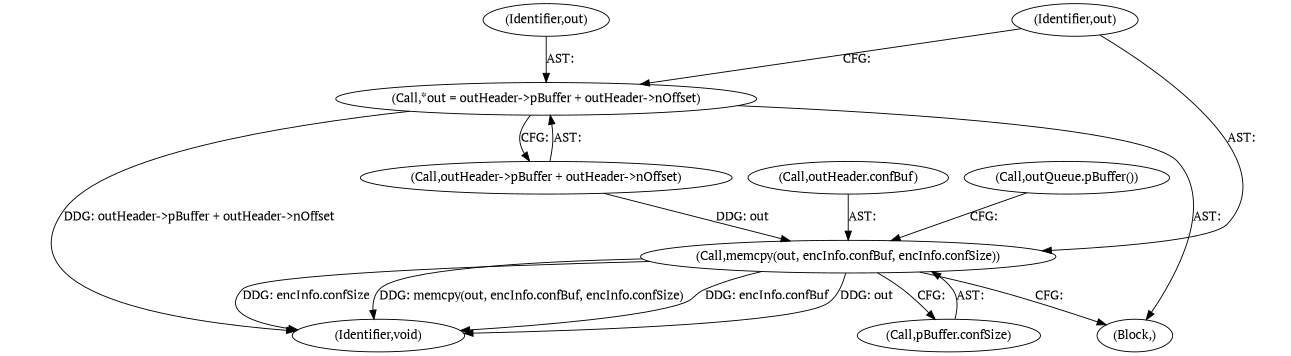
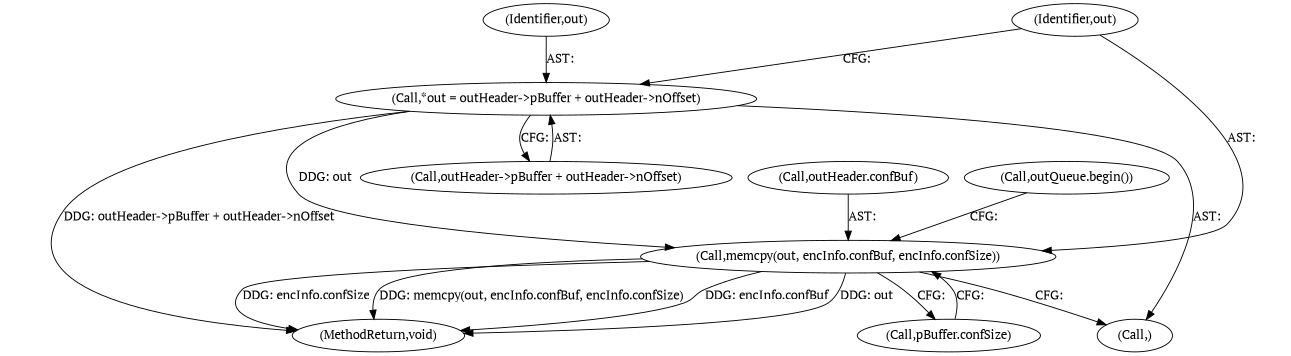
node "(Call,outQueue.pBuffer())": label "(Call,outQueue.pBuffer())" -> "(Call,outQueue.begin())"
edge "(Call,outHeader->pBuffer + outHeader->nOffset)" -> "(Call,memcpy(out, encInfo.confBuf, encInfo.confSize))": now "(Call,*out = outHeader->pBuffer + outHeader->nOffset)" -> "(Call,memcpy(out, encInfo.confBuf, encInfo.confSize))"
edge "(Call,pBuffer.confSize)" -> "(Call,memcpy(out, encInfo.confBuf, encInfo.confSize))": label "AST: " -> "CFG: "
node "(Identifier,void)": label "(Identifier,void)" -> "(MethodReturn,void)"
node "(Block,)": label "(Block,)" -> "(Call,)"
